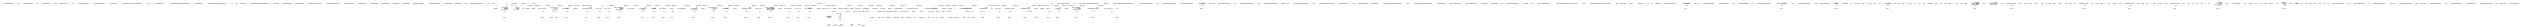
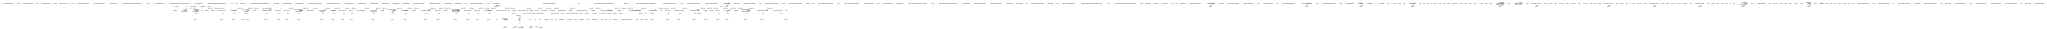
edge "Hangfire.Core.Tests.Server.WorkerFacts" -> "new Worker(null, _performer.Object, _stateChanger.Object)": reversed
